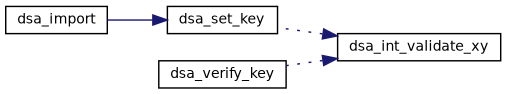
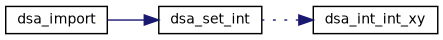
node "dsa_set_key": label "dsa_set_key" -> "dsa_set_int"
node "dsa_int_validate_xy": label "dsa_int_validate_xy" -> "dsa_int_int_xy"
node "dsa_verify_key": removed
